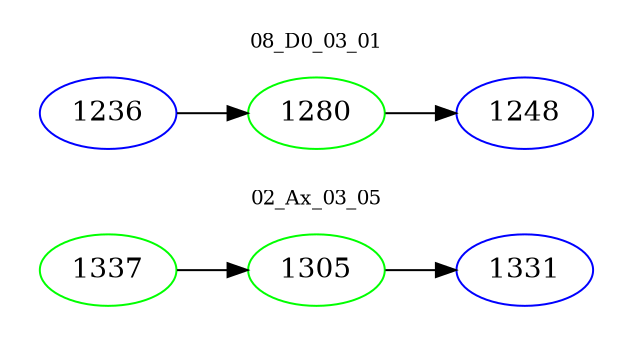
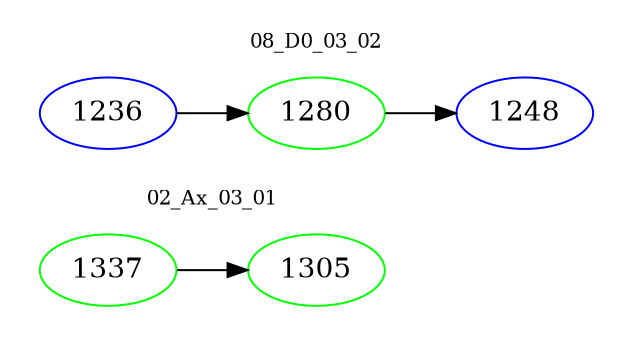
cluster "08_D0_03_01": label "08_D0_03_01" -> "08_D0_03_02"
cluster "02_Ax_03_05": label "02_Ax_03_05" -> "02_Ax_03_01"
node "1331": removed
